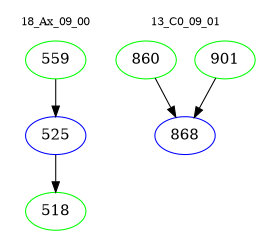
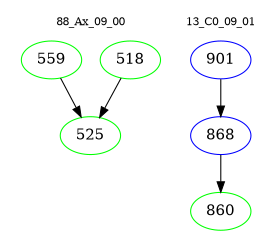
cluster "18_Ax_09_00": label "18_Ax_09_00" -> "88_Ax_09_00"
node "901": color green -> blue
edge "860" -> "868": reversed
node "525": color blue -> green
edge "525" -> "518": reversed
